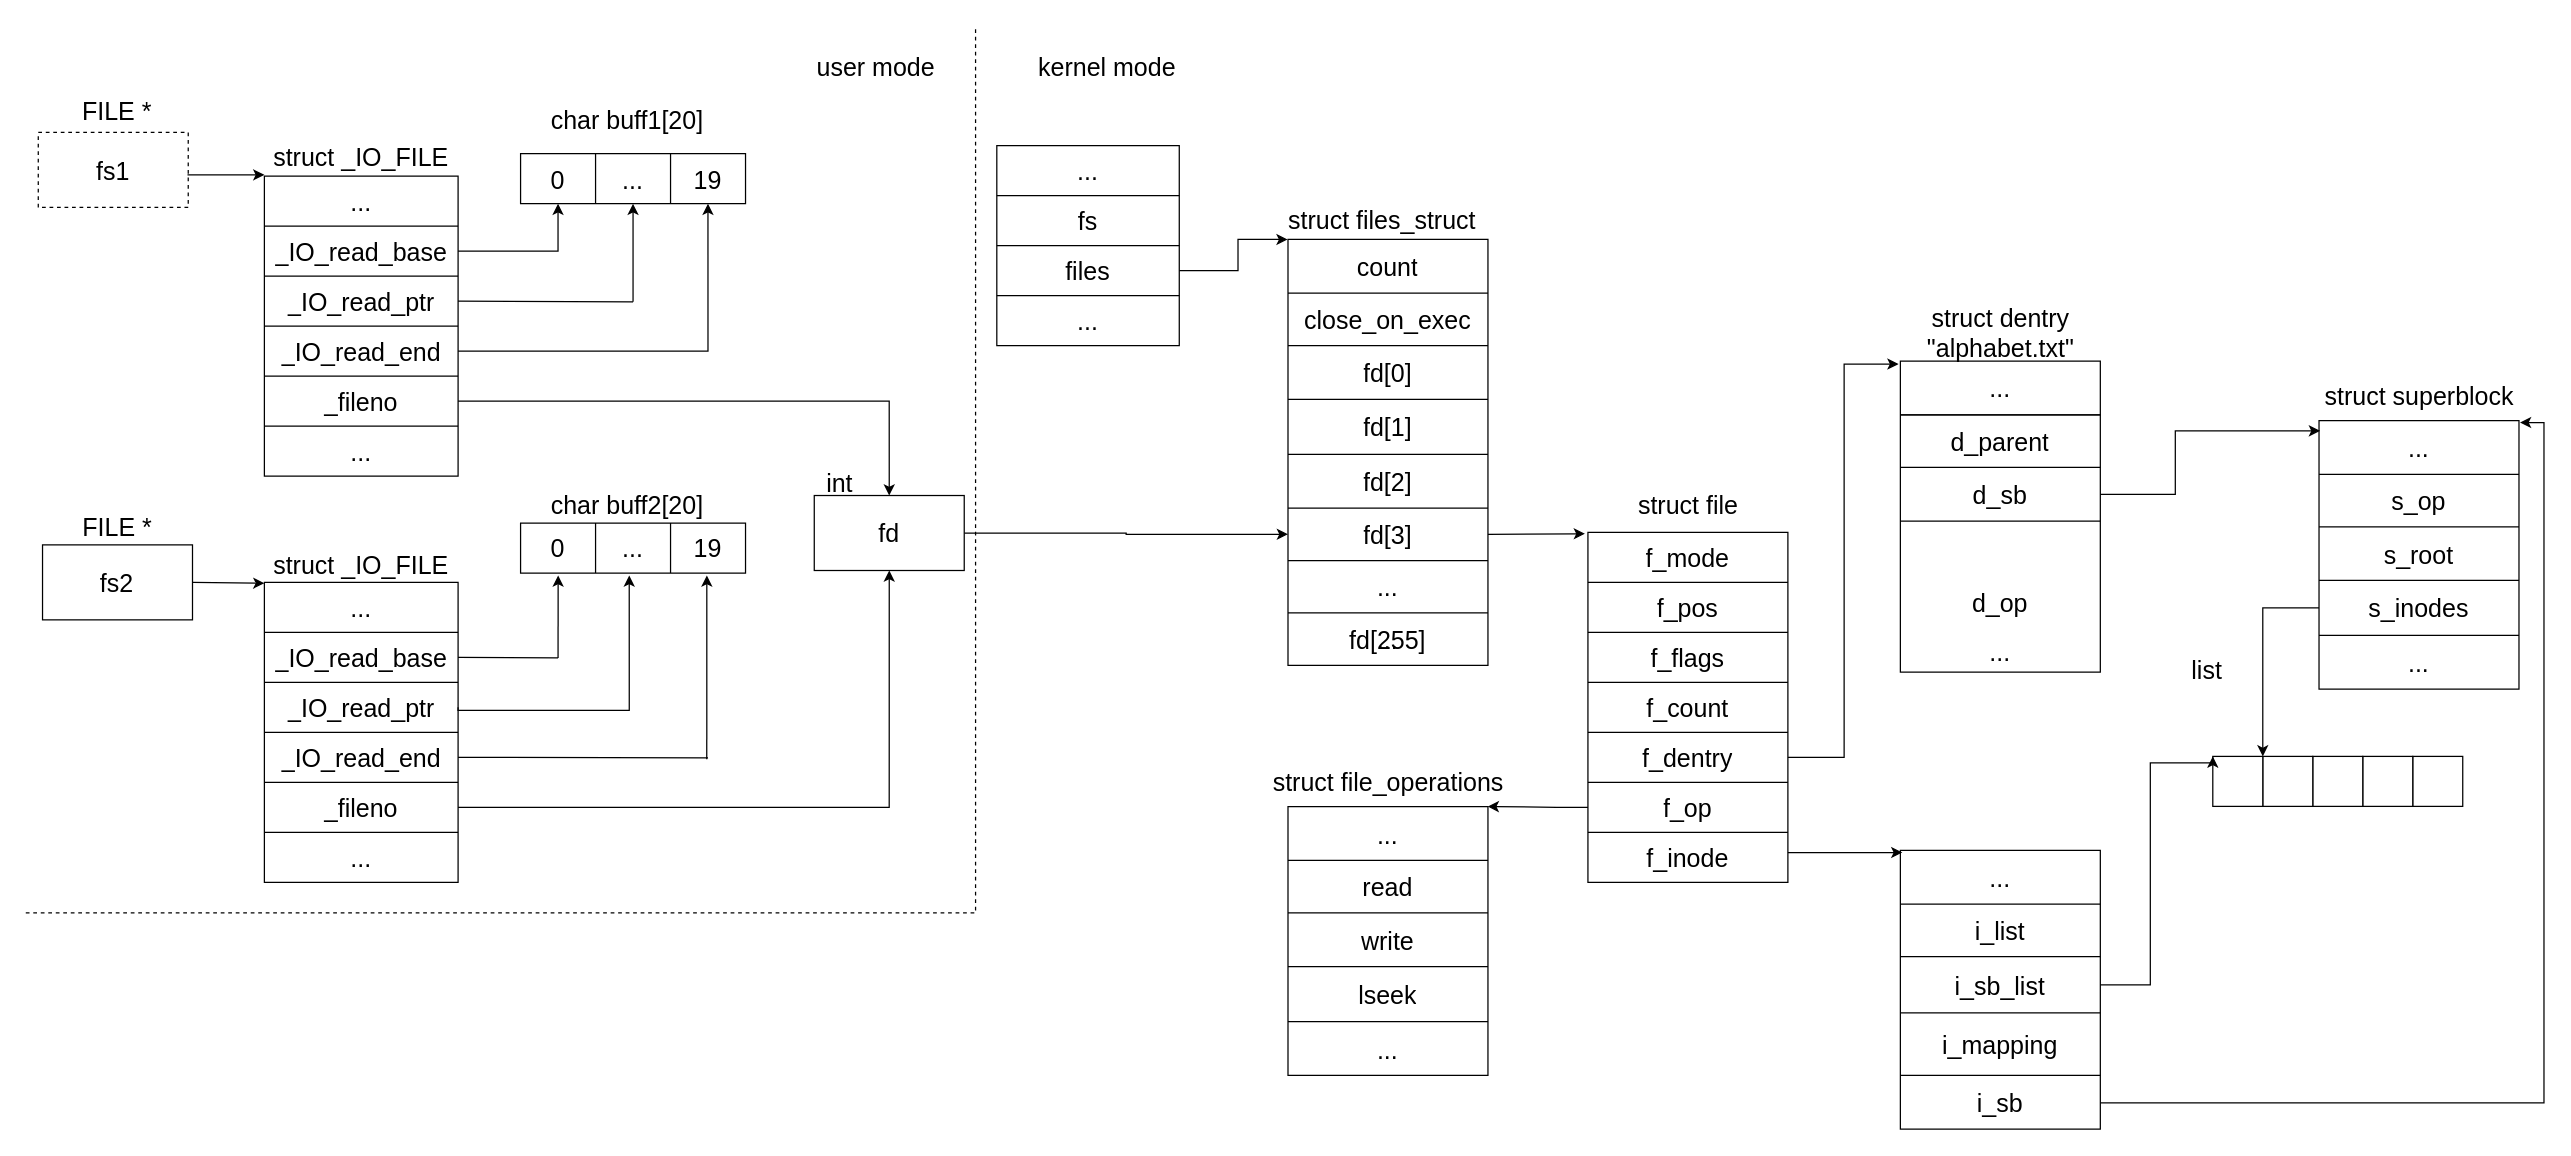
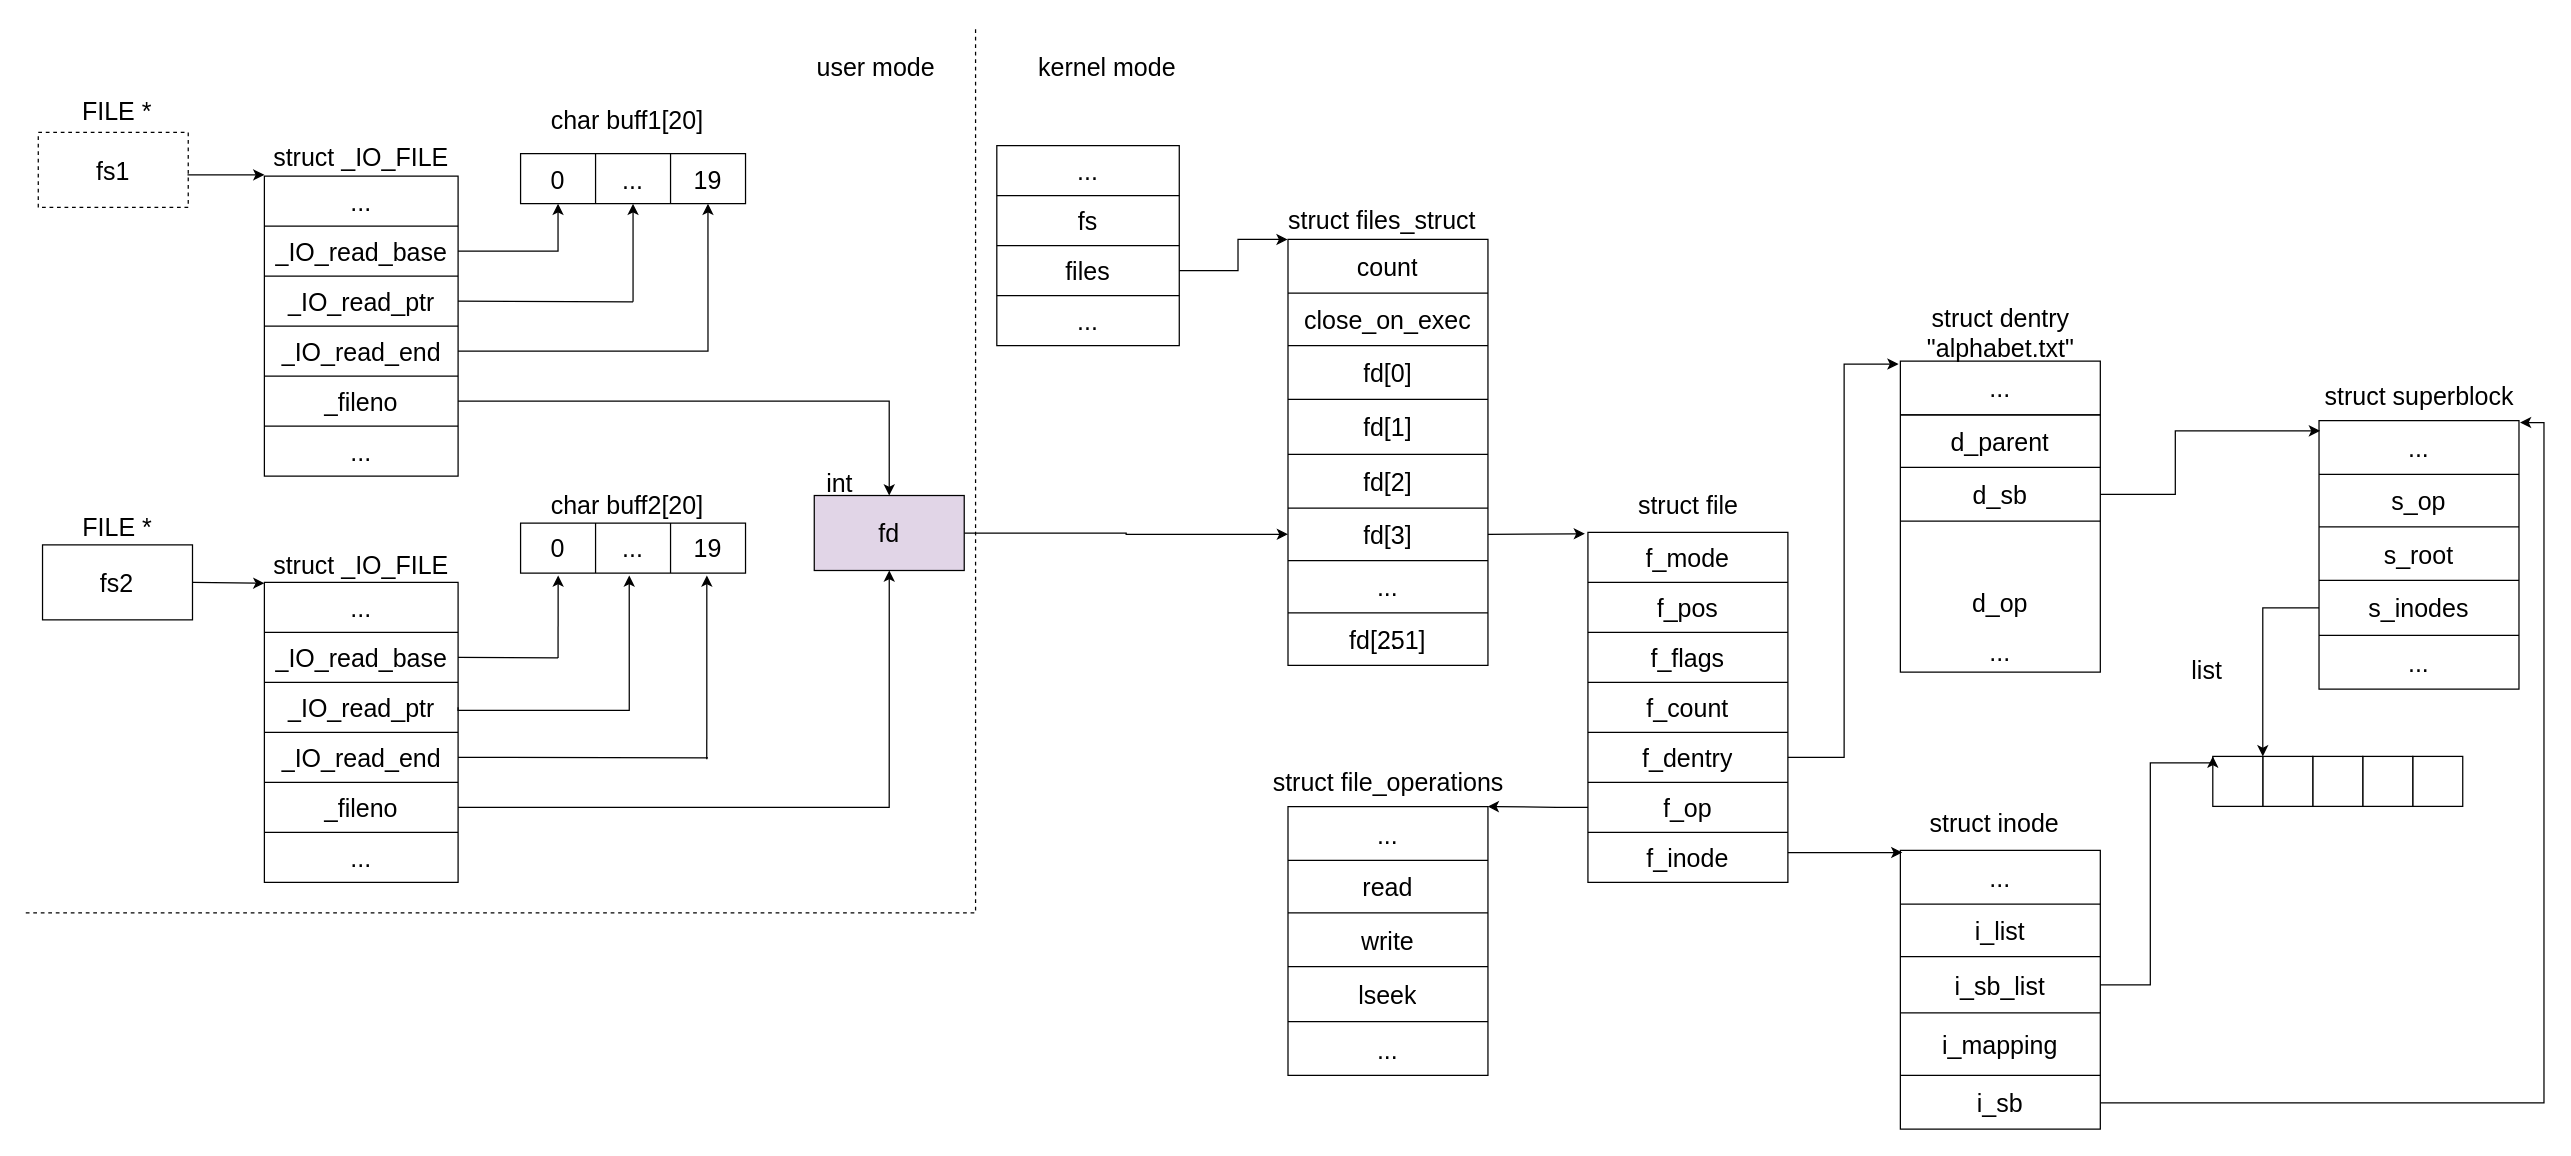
node "fd": fillcolor #ffffff -> #e1d5e7
node "fd[255]": label "fd[255]" -> "fd[251]"
node "struct inode": added
